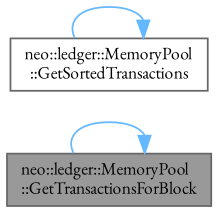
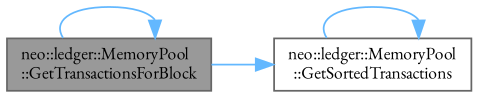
edge "neo::ledger::MemoryPool ::GetTransactionsForBlock" -> "neo::ledger::MemoryPool ::GetSortedTransactions": added
